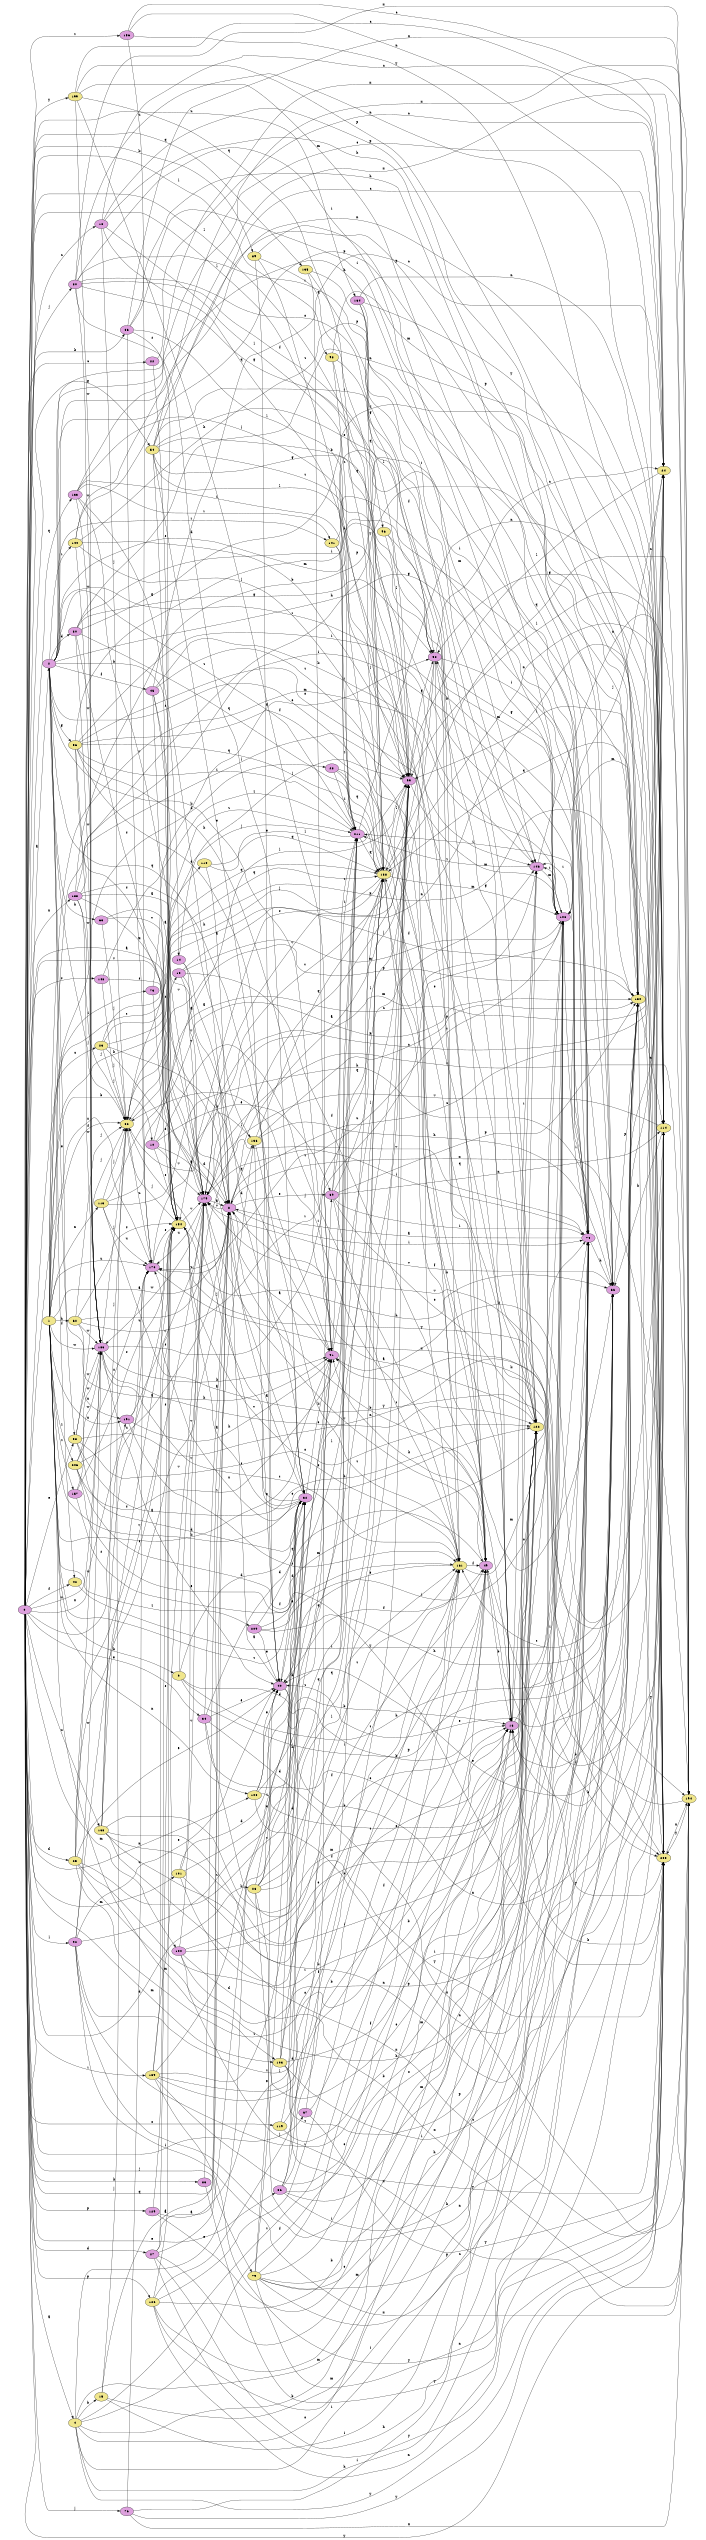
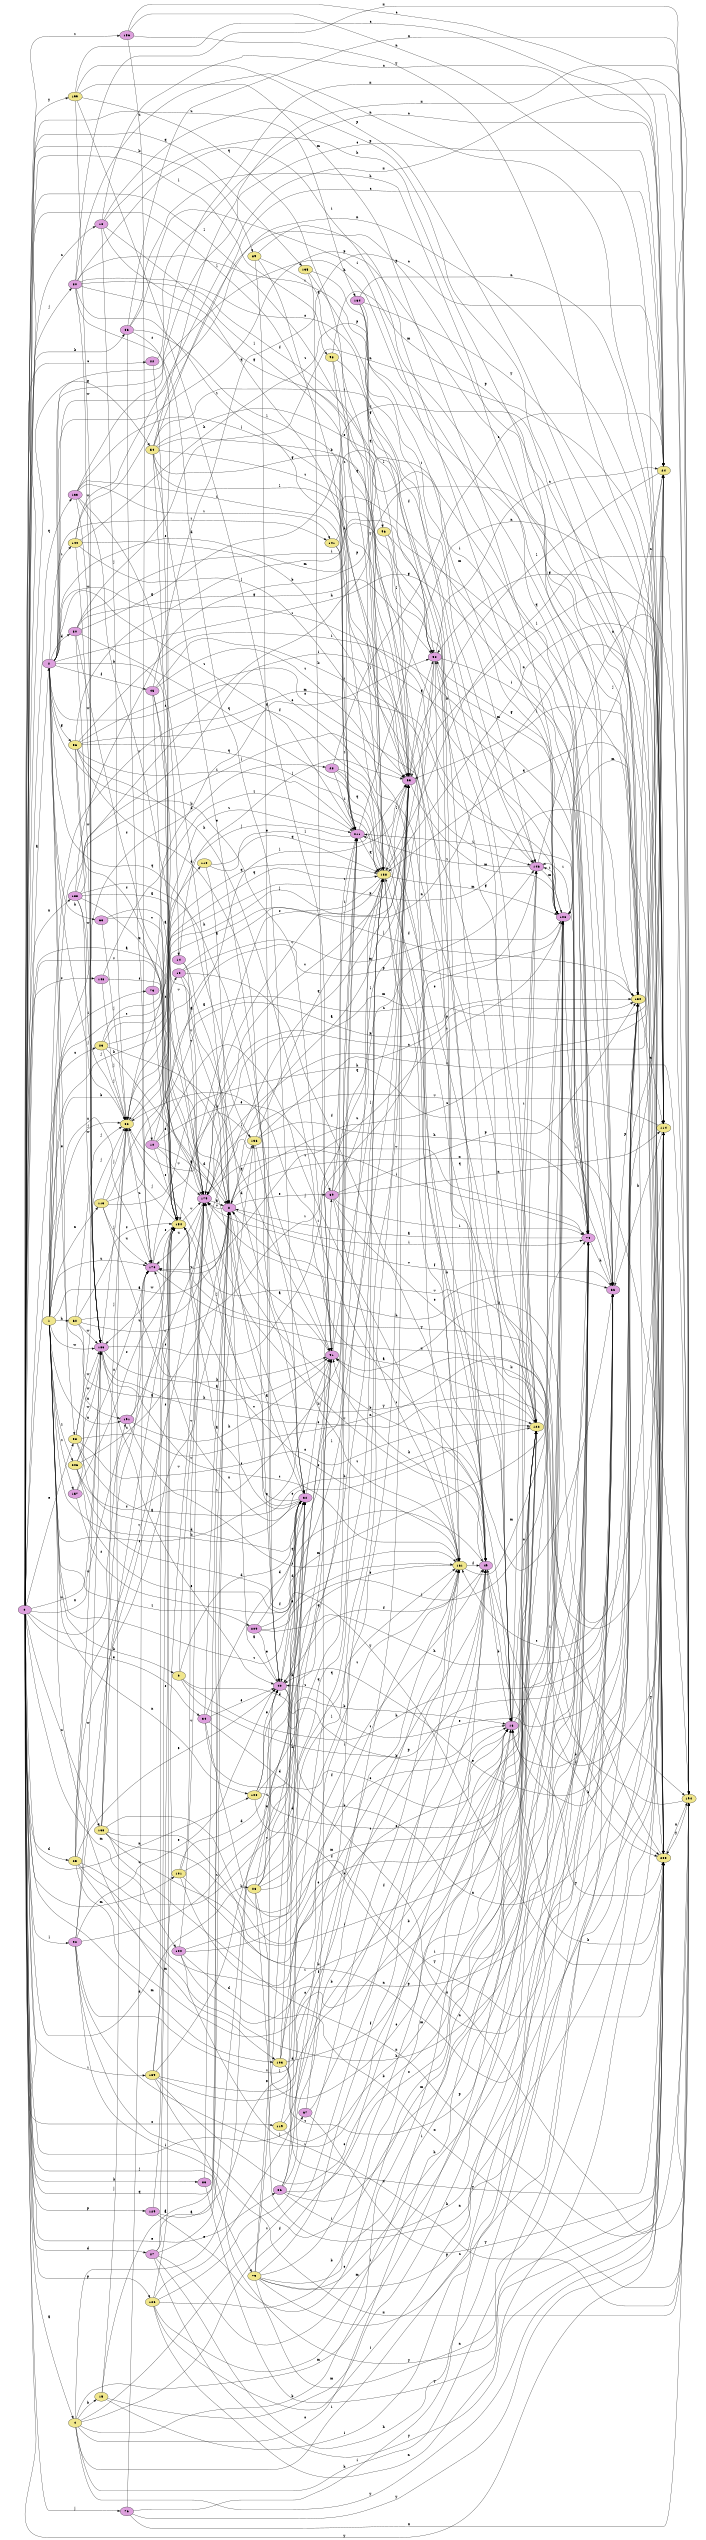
edge "1" -> "82": label "f" -> "j"
edge "103" -> "24": now "28" -> "24"
node "42": removed
edge "139" -> "211": now "80" -> "211"
